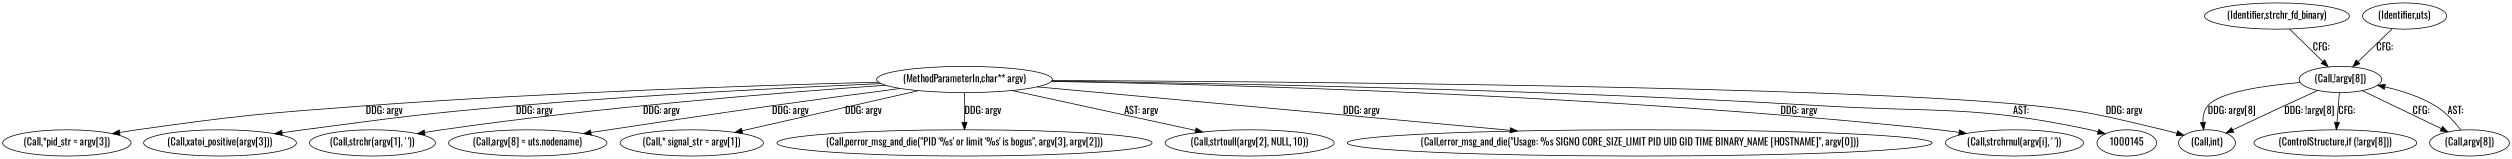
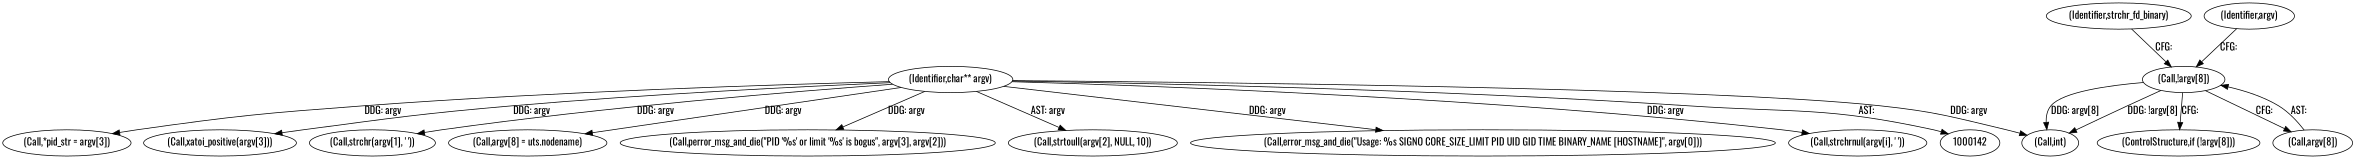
node "(Identifier,uts)": label "(Identifier,uts)" -> "(Identifier,argv)"
node "(MethodParameterIn,char** argv)": label "(MethodParameterIn,char** argv)" -> "(Identifier,char** argv)"
node "(Call,* signal_str = argv[1])": removed
node "1000145": label "1000145" -> "1000142"
